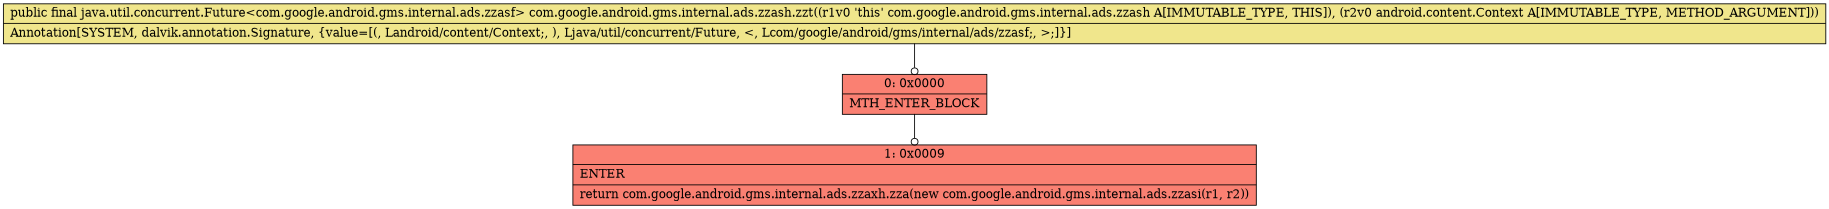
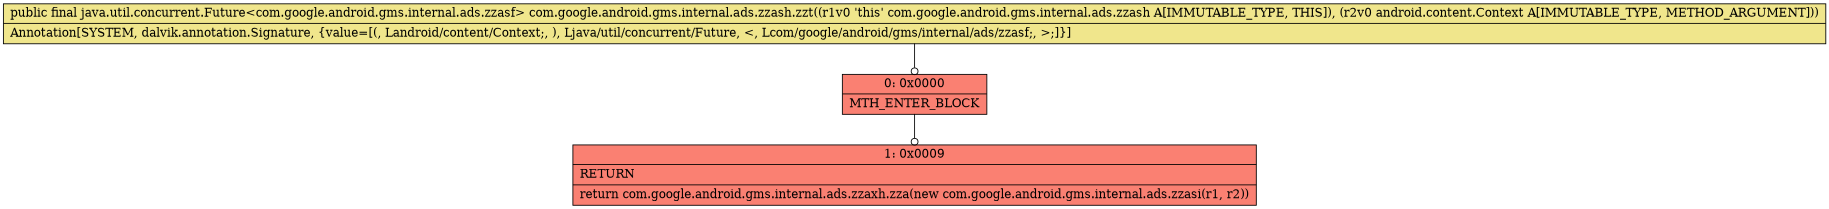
node "1: 0x0009": text "ENTER" -> "RETURN"
